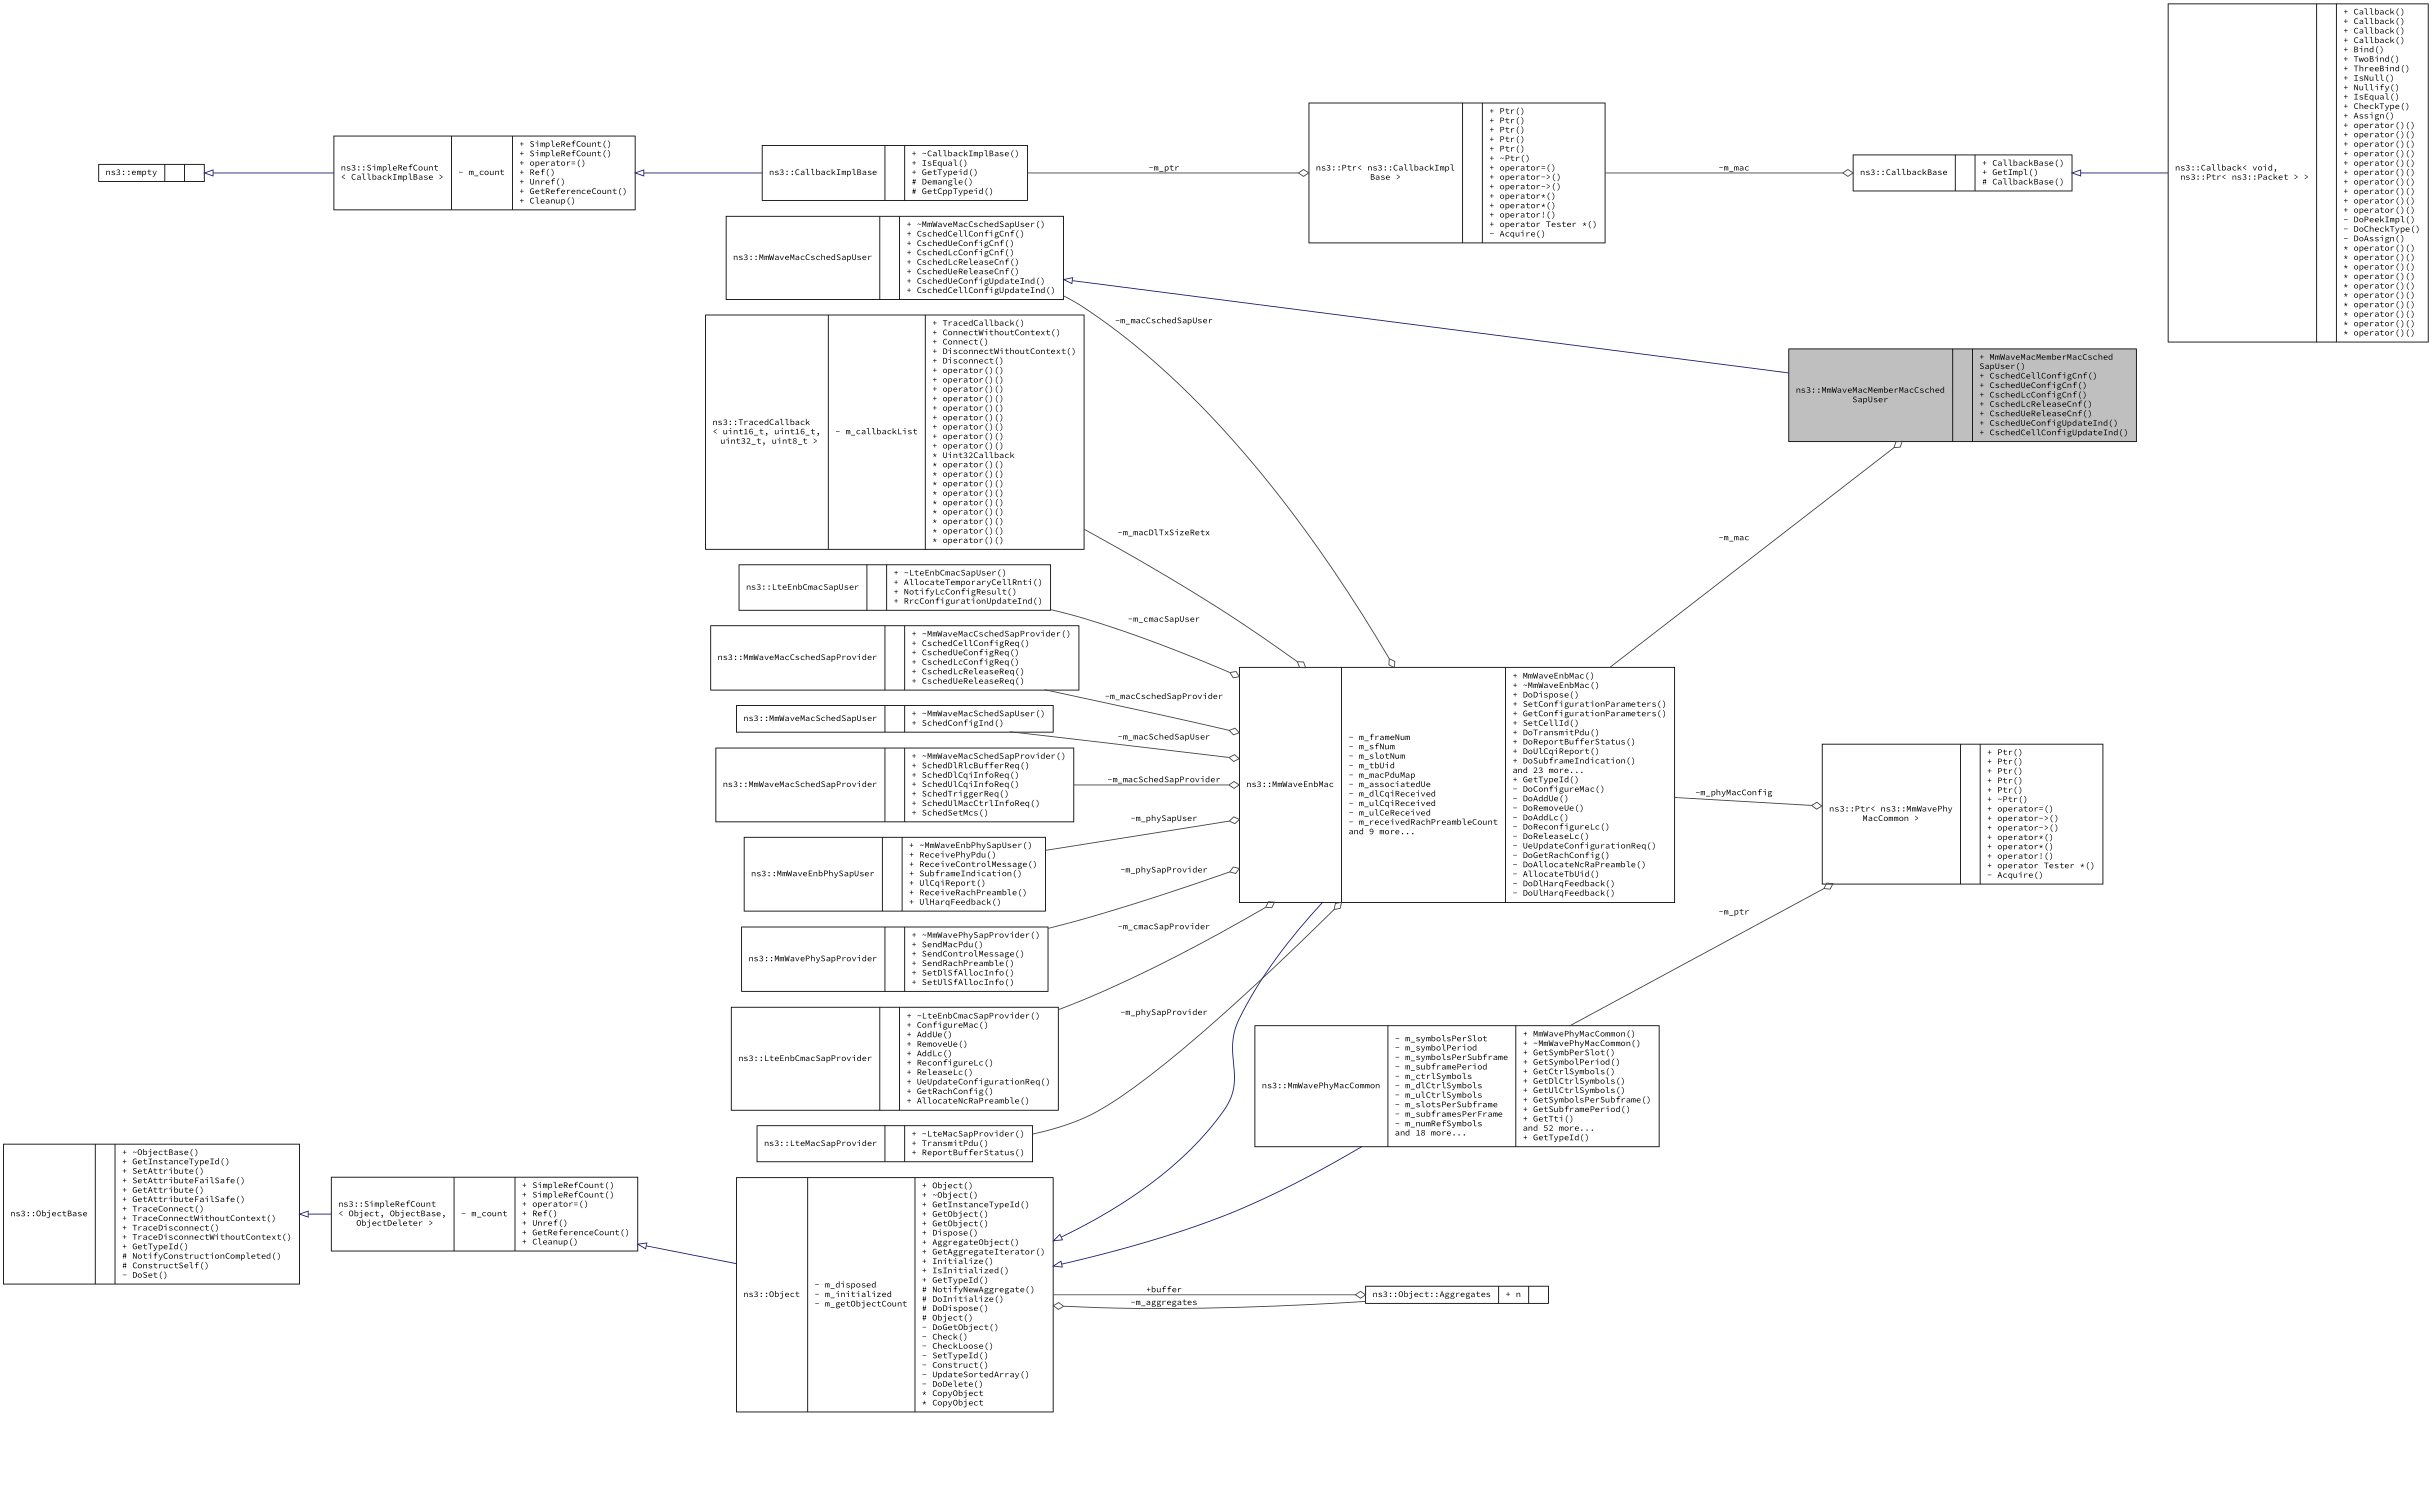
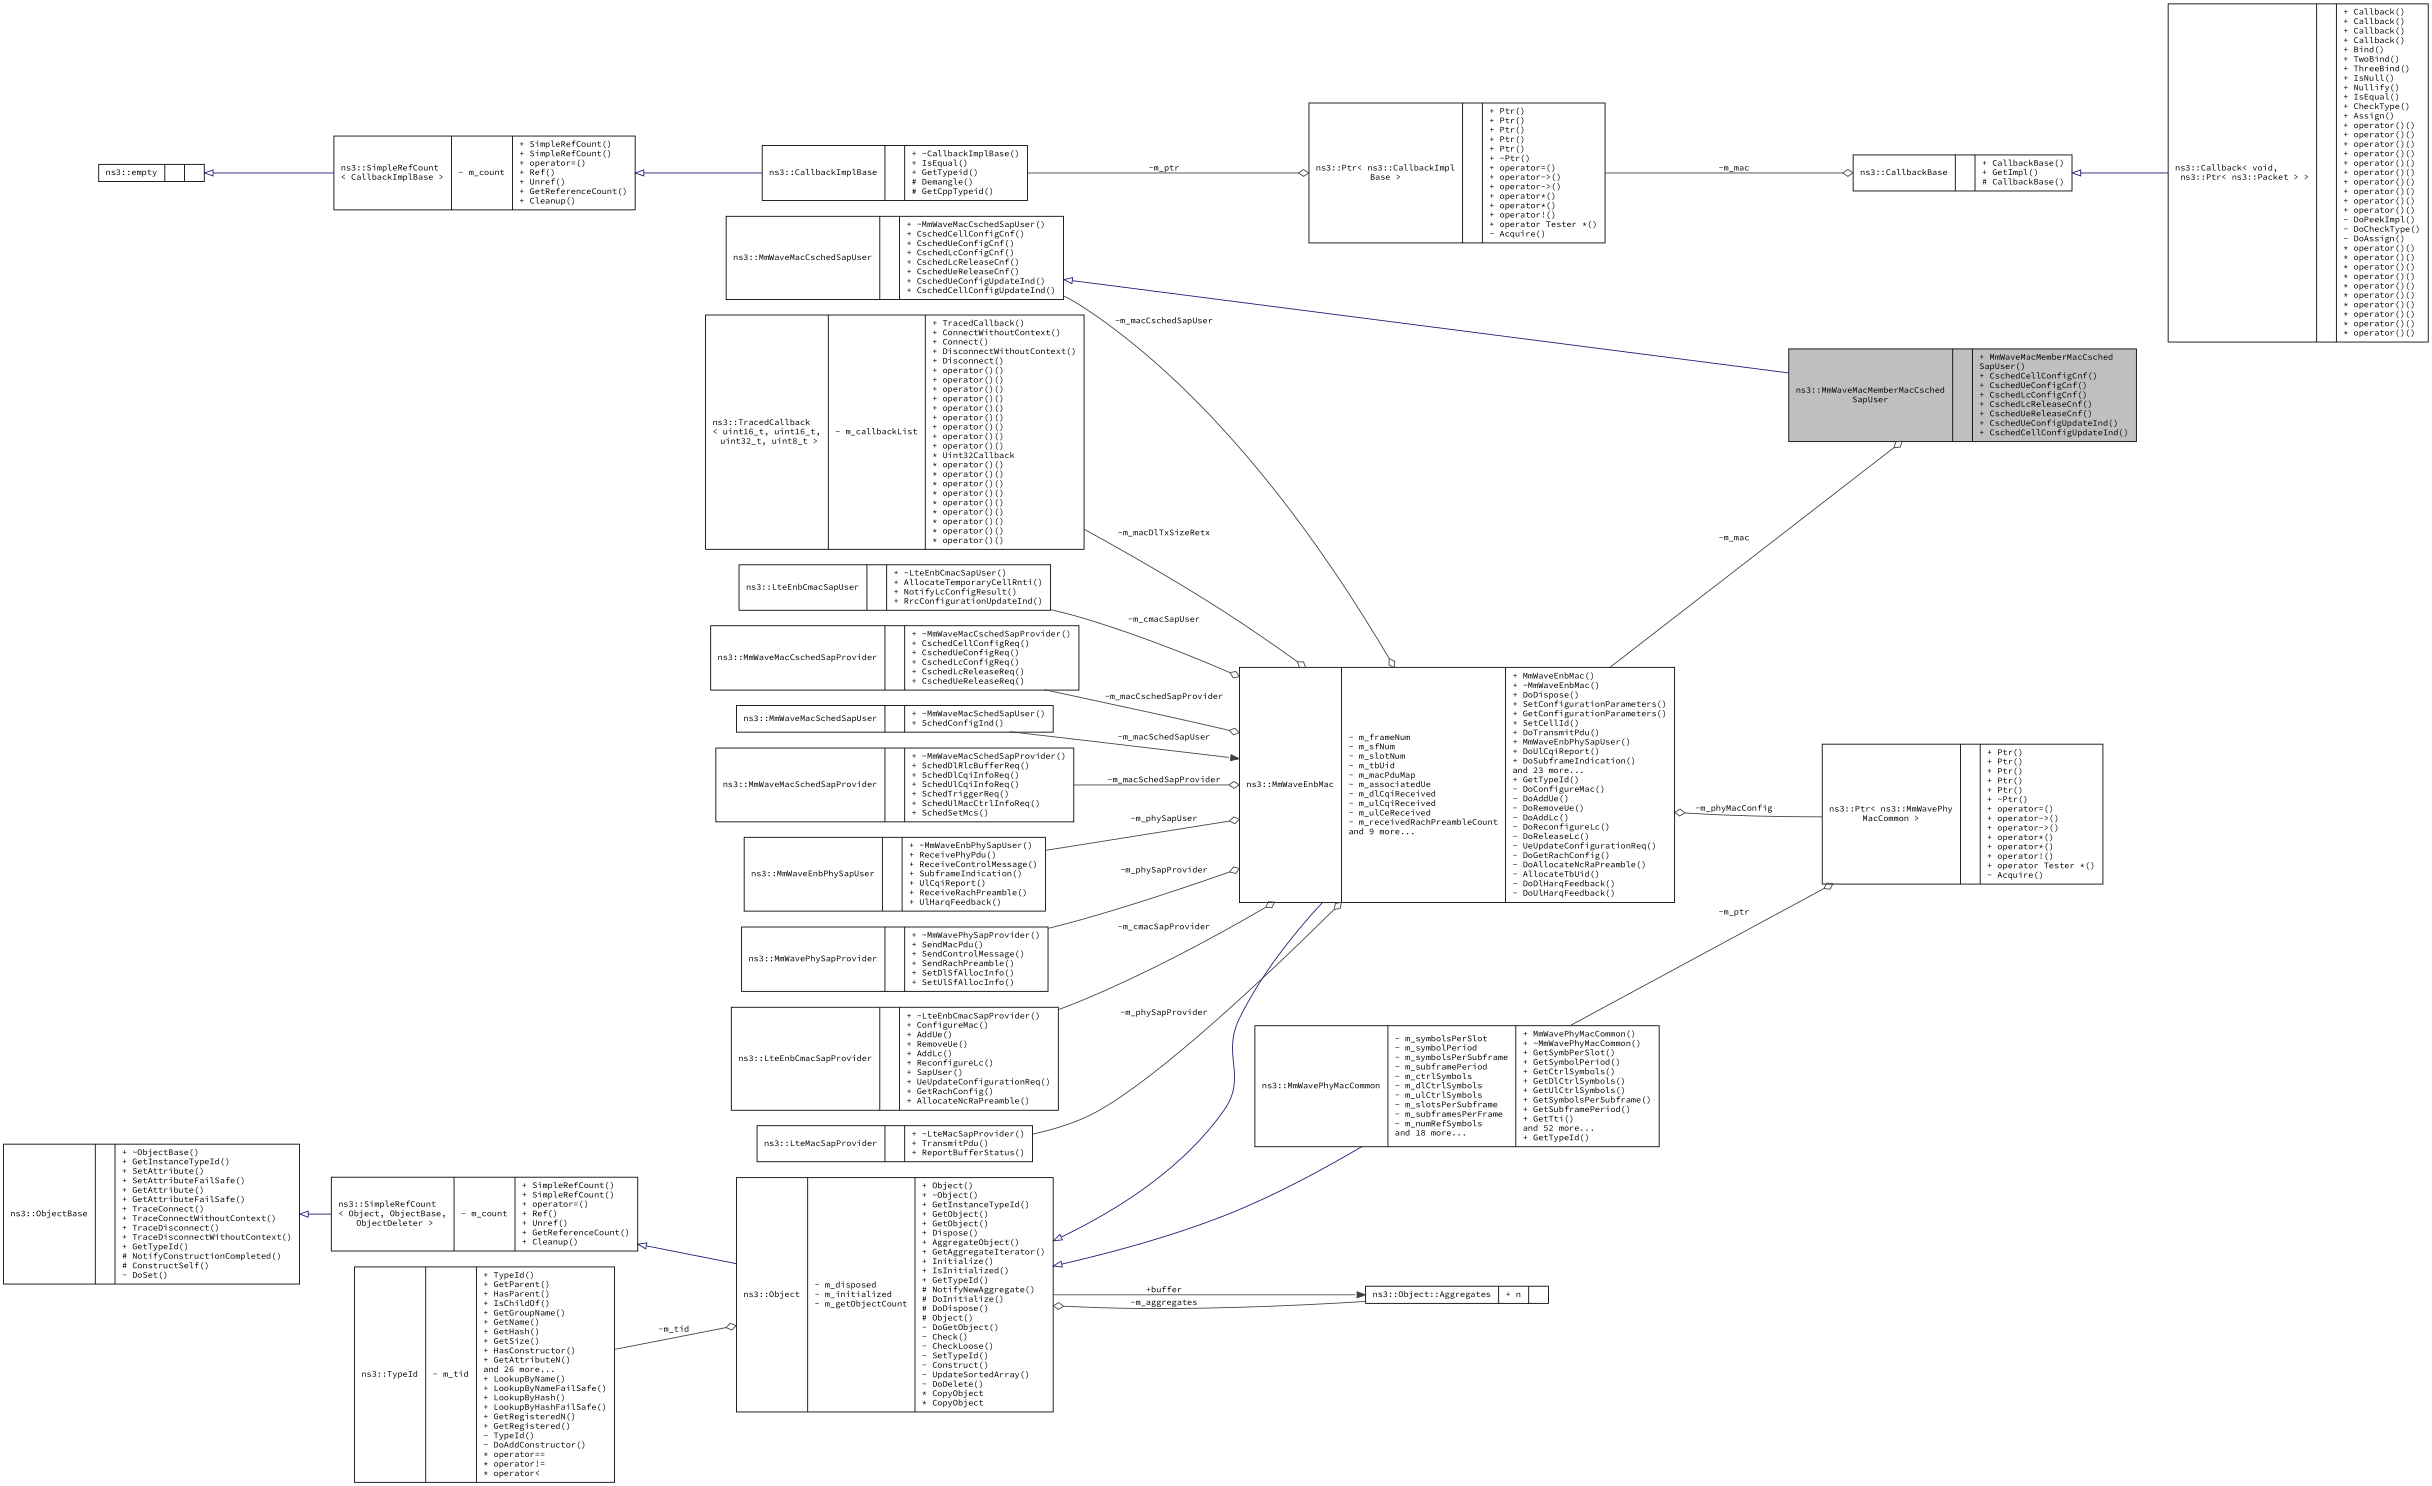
node "ns3::MmWaveEnbMac": text "+ DoReportBufferStatus()" -> "+ MmWaveEnbPhySapUser()"
edge "ns3::MmWaveMacSchedSapUser" -> "ns3::MmWaveEnbMac": arrowhead odiamond -> normal
edge "ns3::MmWaveEnbMac" -> "ns3::Ptr< ns3::MmWavePhy": reversed
node "ns3::LteEnbCmacSapProvider": text "+ ReleaseLc()" -> "+ SapUser()"
edge "ns3::Object" -> "ns3::Object::Aggregates": arrowhead odiamond -> normal
node "ns3::TypeId": added
